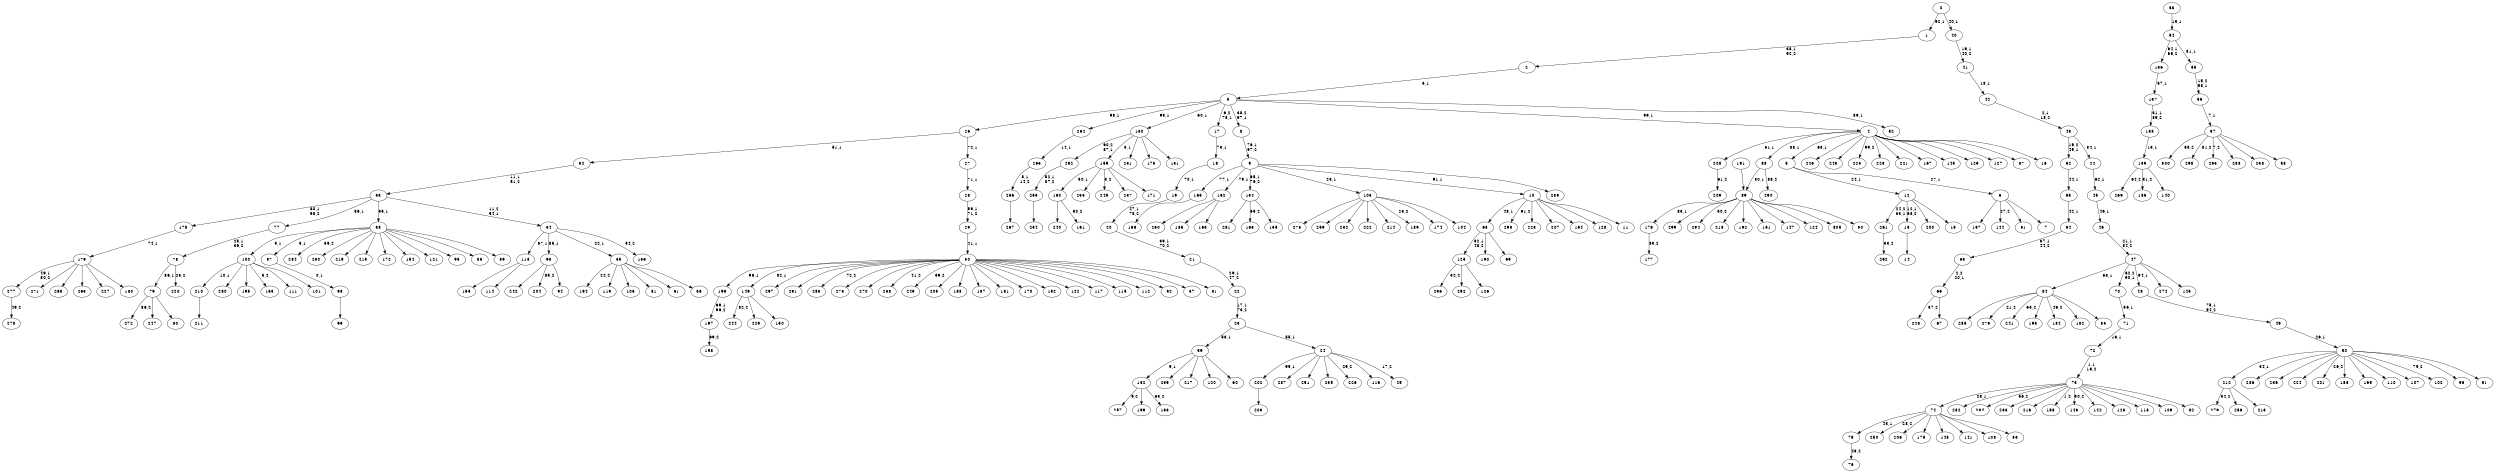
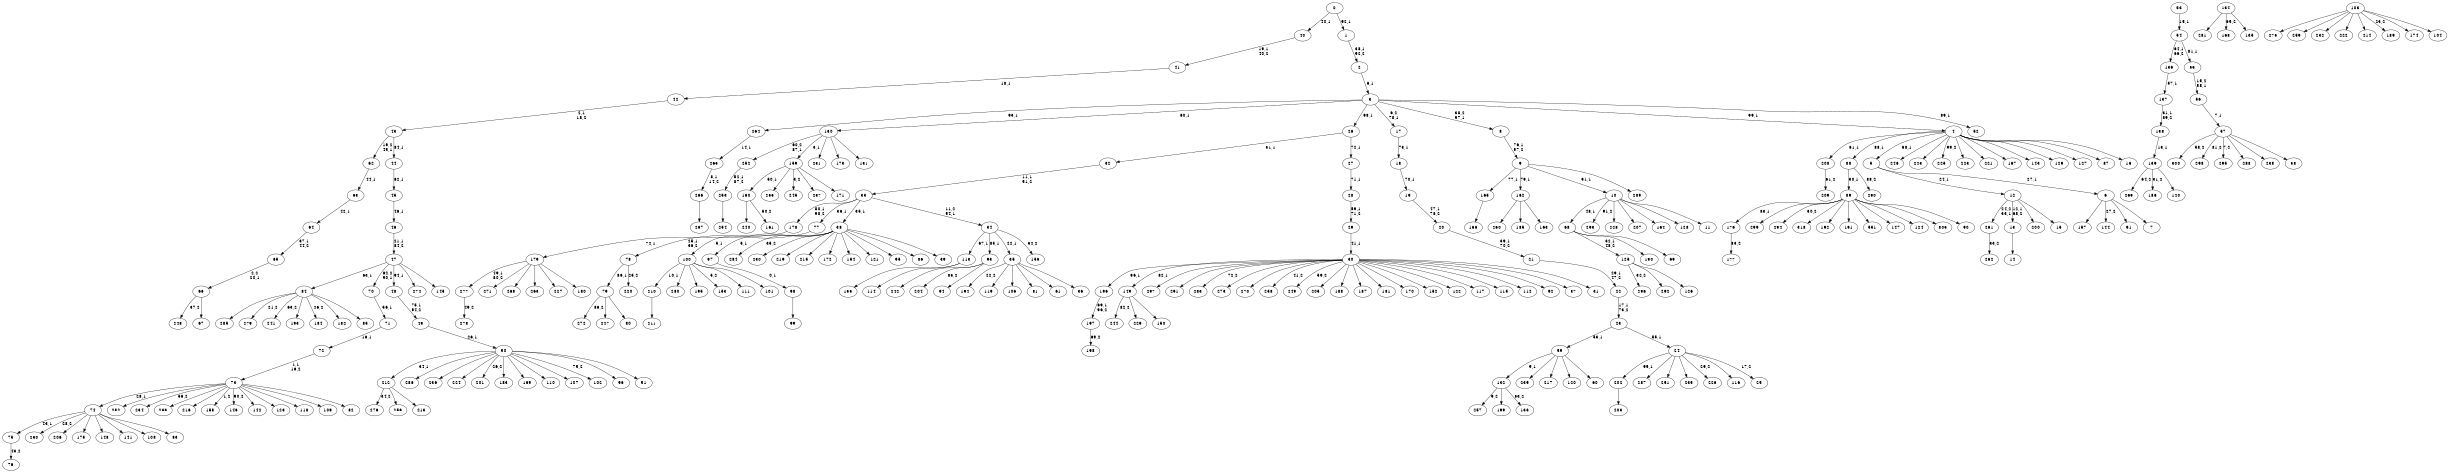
edge "9" -> "134": removed, label "65,1 76,2"
edge "191" -> "89": reversed
edge "9" -> "103": removed, label "23,1"
node "218": label "218" -> "318"
node "151": label "151" -> "551"
